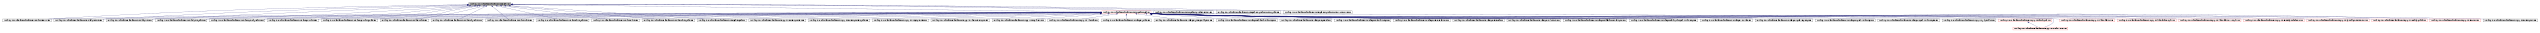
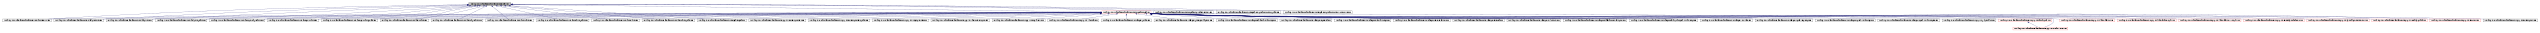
node "/home/travis/build/espressopp/espressopp/src/Buffer.hpp": label "/home/travis/build/espressopp/espressopp/src/Buffer.hpp" -> "/src/travis/build/espressopp/espressopp/src/Buffer.hpp"
